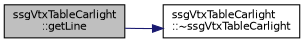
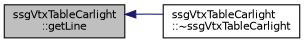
edge "ssgVtxTableCarlight ::getLine" -> "ssgVtxTableCarlight ::~ssgVtxTableCarlight": reversed
